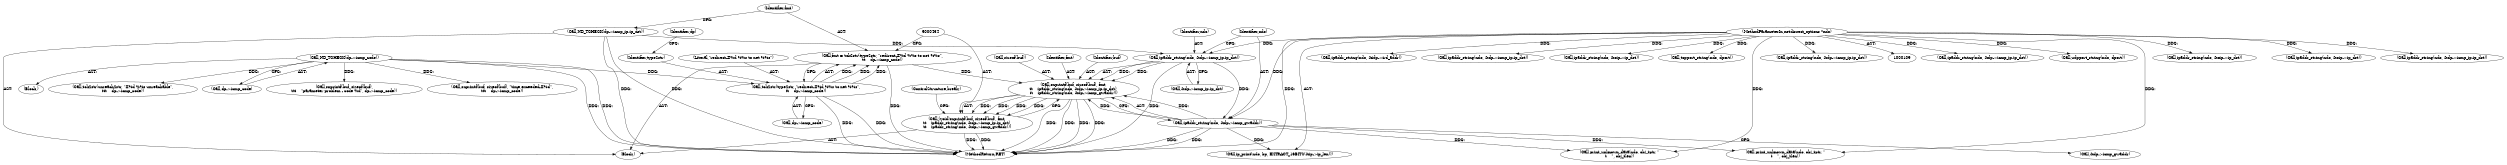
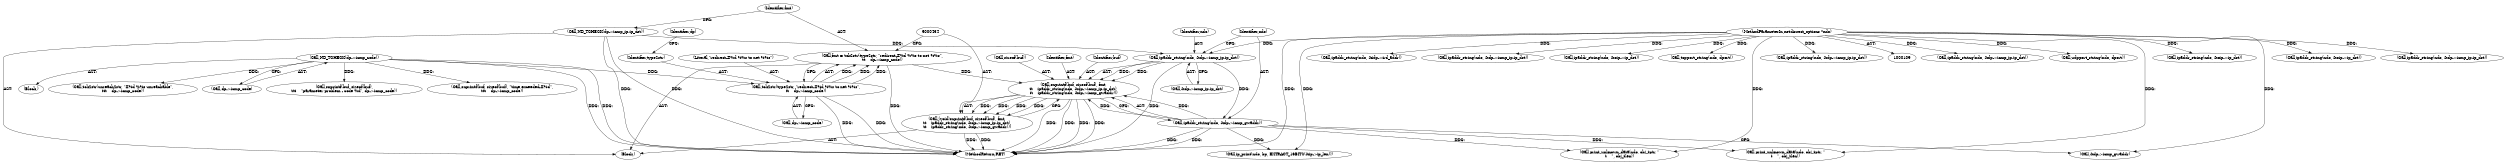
edge "(MethodParameterIn,netdissect_options *ndo)" -> "(Call,ipaddr_string(ndo, &dp->icmp_gwaddr))": now "(MethodParameterIn,netdissect_options *ndo)" -> "(Call,&dp->icmp_gwaddr)"
node "(ControlStructure,break;)": removed
edge "(MethodParameterIn,netdissect_options *ndo)" -> "(Call,ip_print(ndo, bp, EXTRACT_16BITS(&ip->ip_len)))": label "AST: " -> "DDG: "
